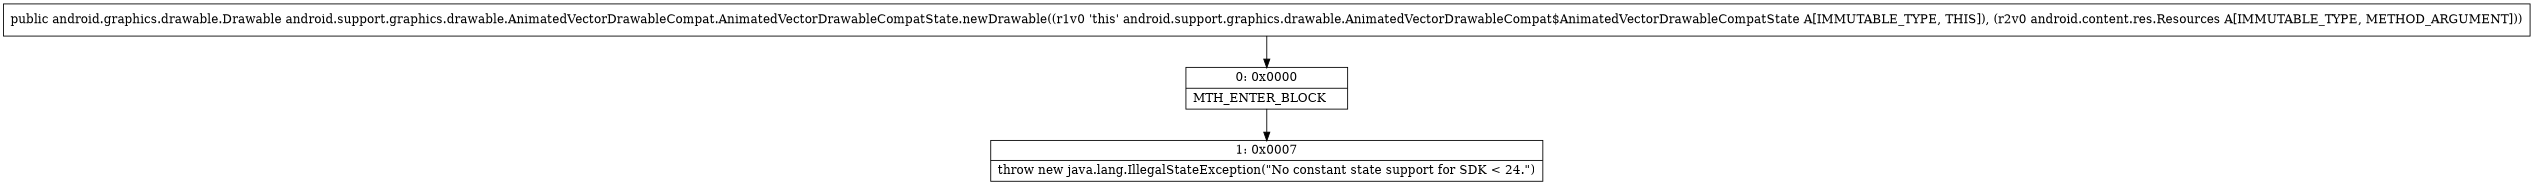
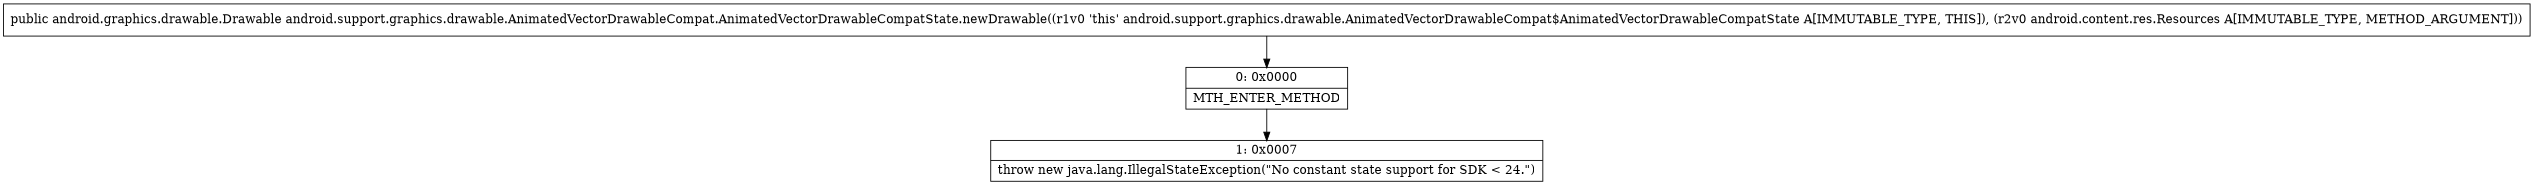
node "0: 0x0000": text "MTH_ENTER_BLOCK" -> "MTH_ENTER_METHOD"
